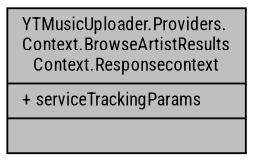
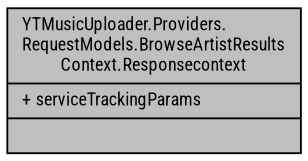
node "YTMusicUploader.Providers.": text "Context.BrowseArtistResults" -> "RequestModels.BrowseArtistResults"
